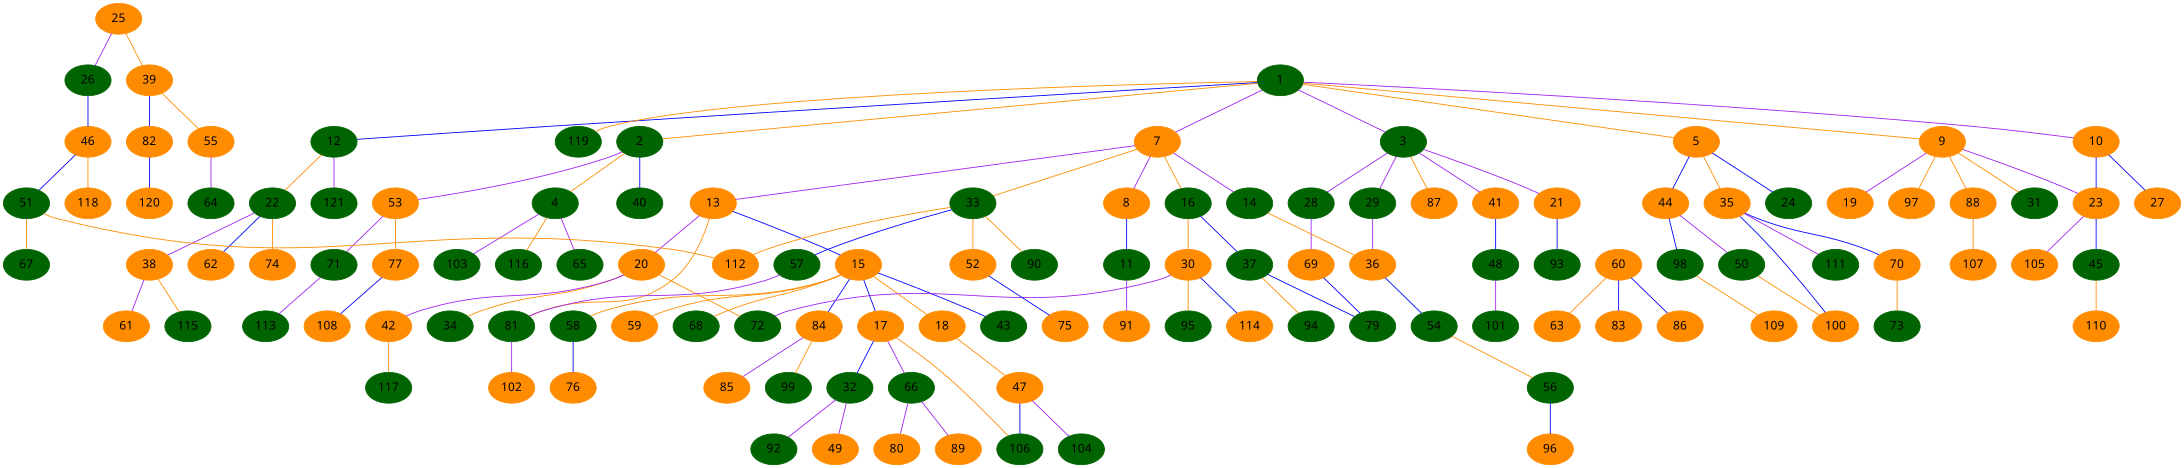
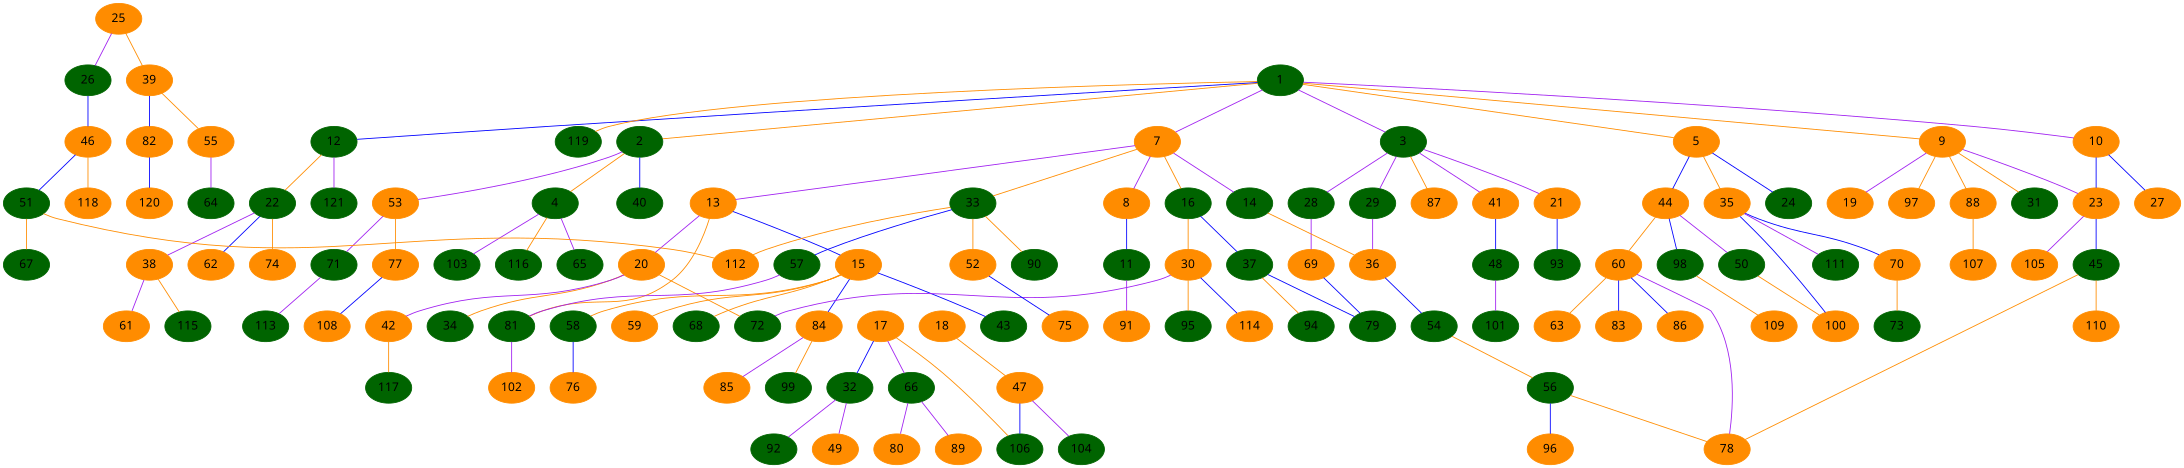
edge "44" -- "60": added
edge "15" -- "17": removed
edge "15" -- "18": removed
node "78": added
